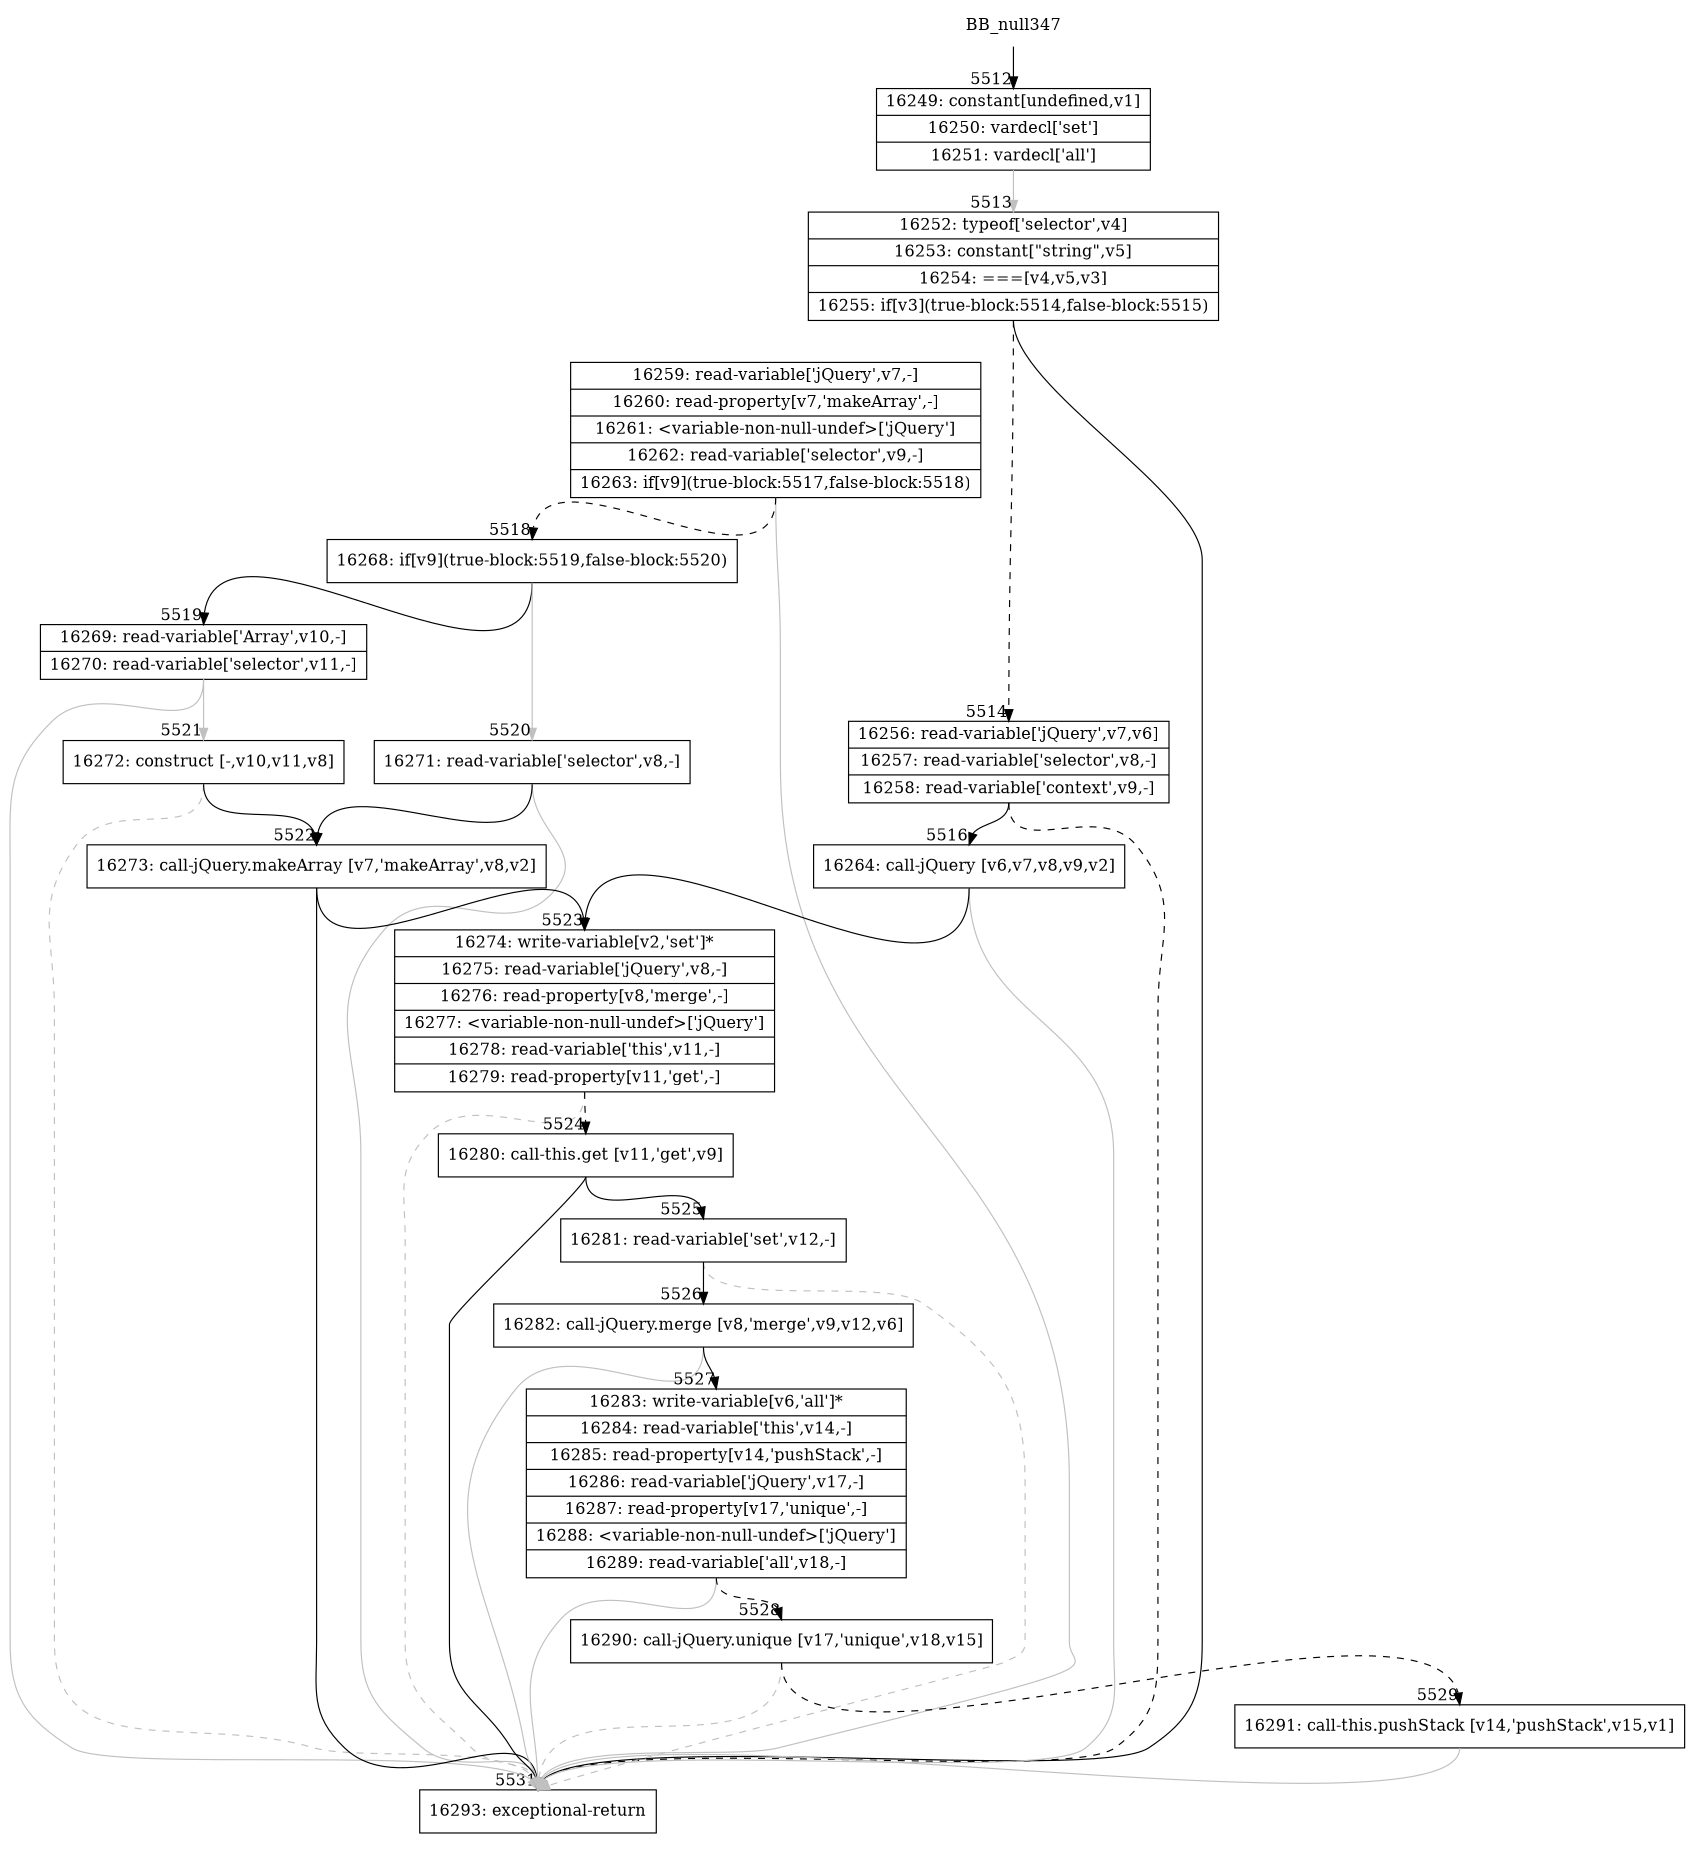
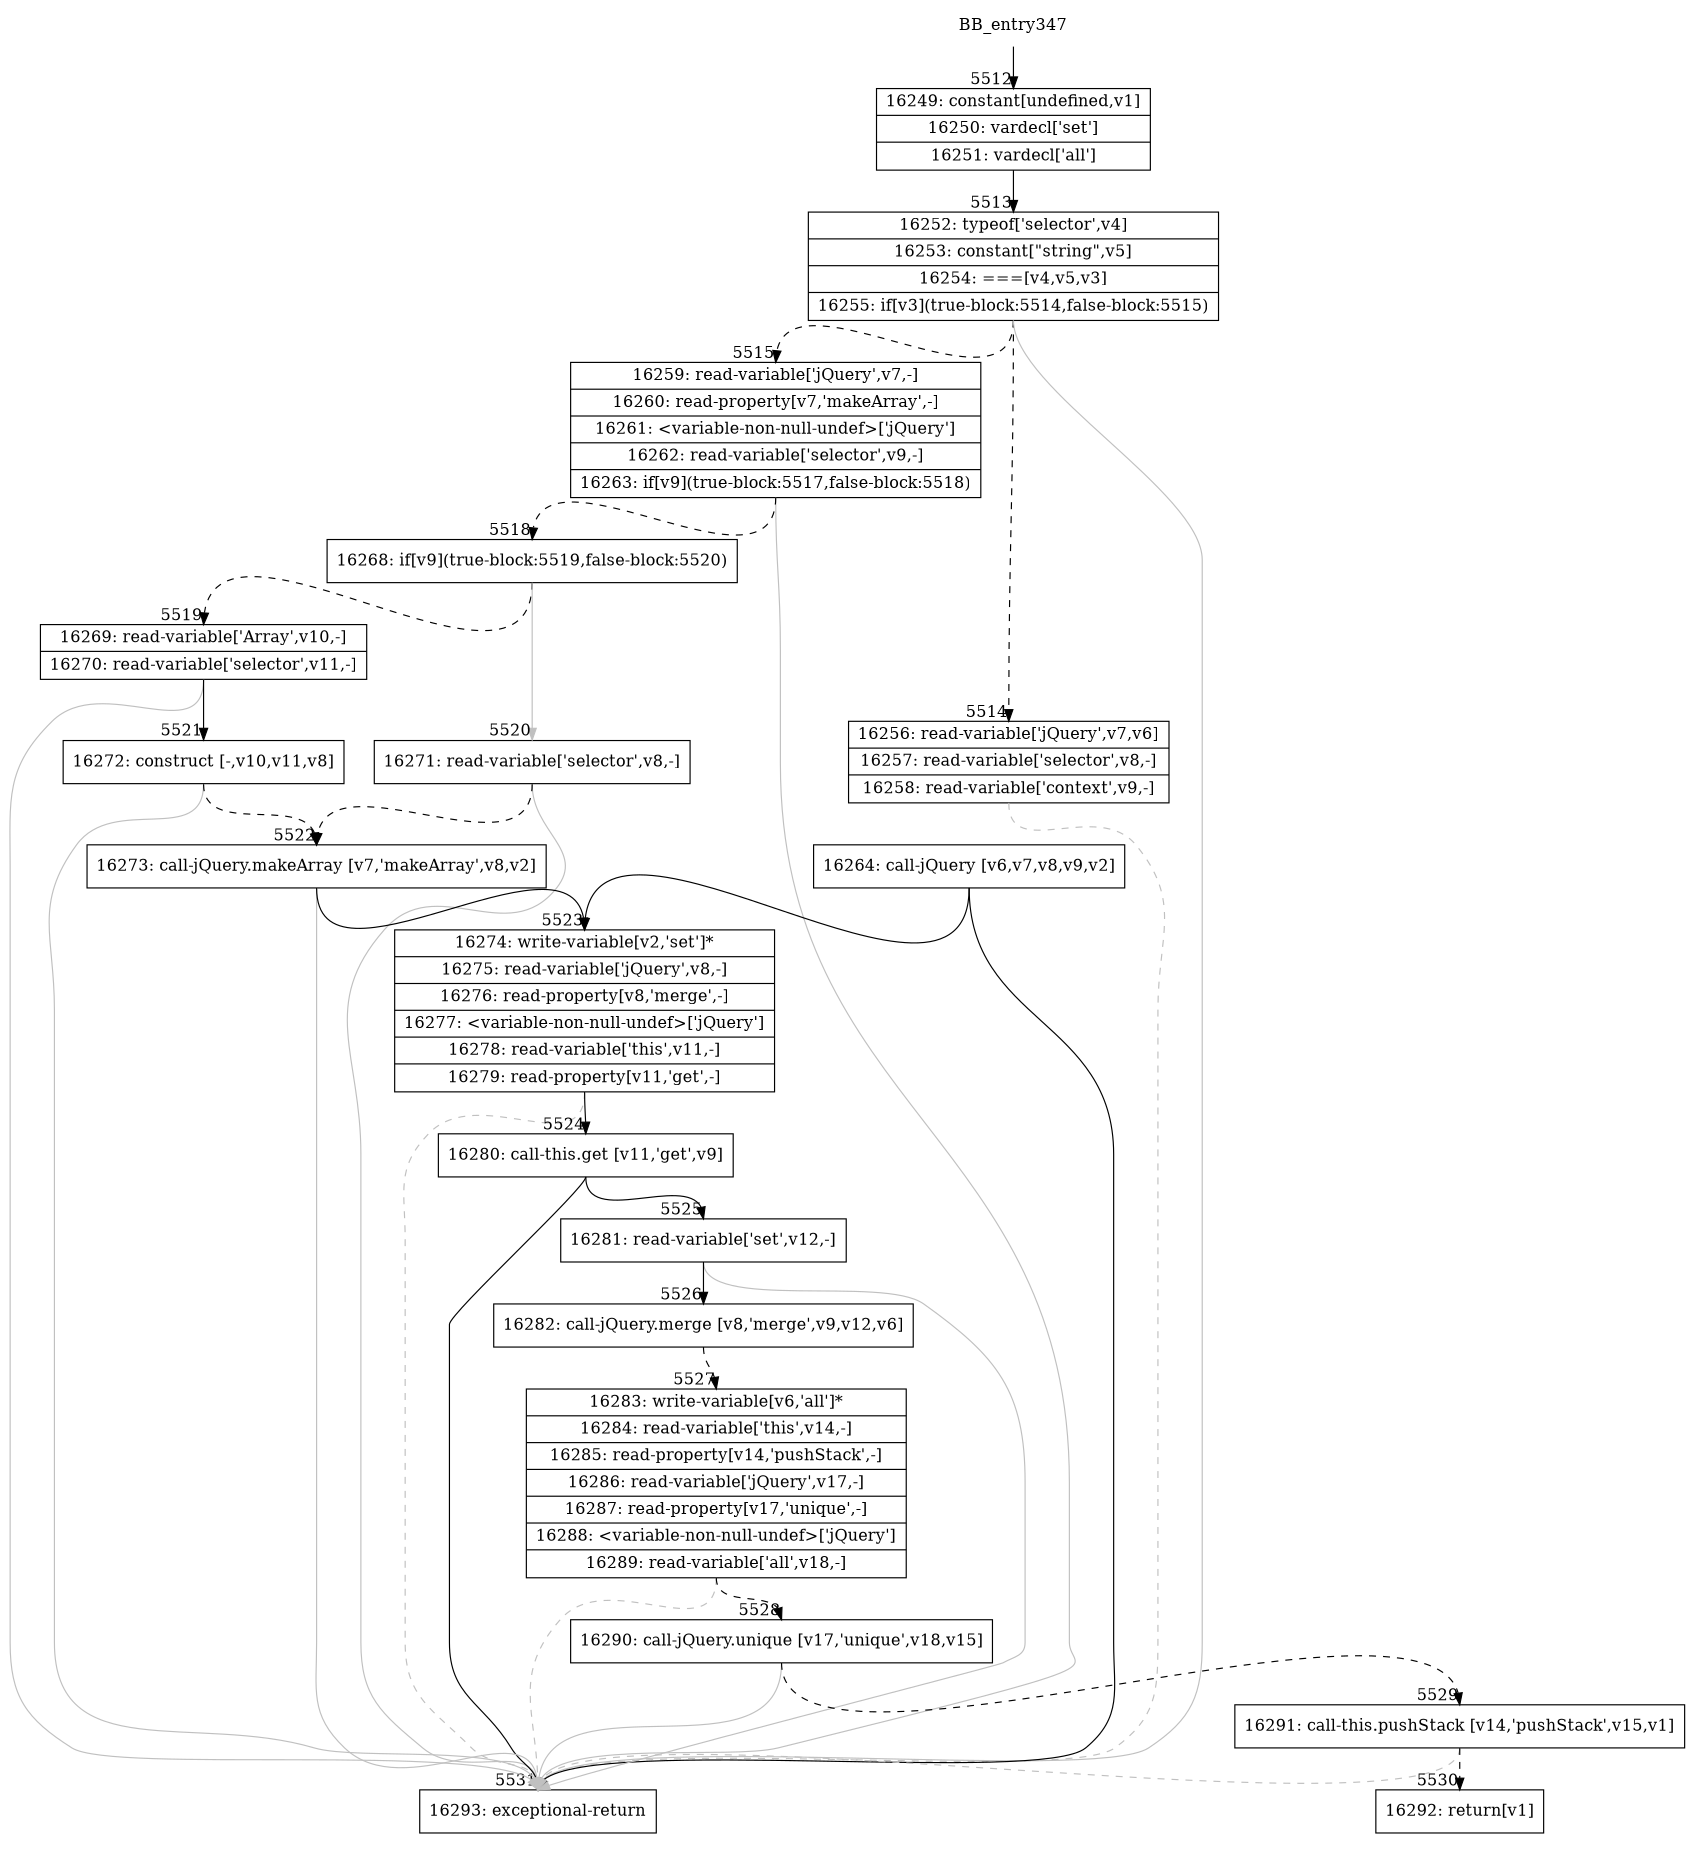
node "BB_null347": label "BB_null347" -> "BB_entry347"
edge "16249: constant[undefined,v1]" -> "16252: typeof['selector',v4]": color gray -> black
edge "16252: typeof['selector',v4]" -> "16259: read-variable['jQuery',v7,-]": added
edge "16268: if[v9](true-block:5519,false-block:5520)" -> "16269: read-variable['Array',v10,-]": style solid -> dashed
edge "16269: read-variable['Array',v10,-]" -> "16272: construct [-,v10,v11,v8]": color gray -> black
edge "16272: construct [-,v10,v11,v8]" -> "16273: call-jQuery.makeArray [v7,'makeArray',v8,v2]": style solid -> dashed
edge "16271: read-variable['selector',v8,-]" -> "16273: call-jQuery.makeArray [v7,'makeArray',v8,v2]": style solid -> dashed
edge "16256: read-variable['jQuery',v7,v6]" -> "16264: call-jQuery [v6,v7,v8,v9,v2]": removed
edge "16274: write-variable[v2,'set']*" -> "16280: call-this.get [v11,'get',v9]": style dashed -> solid
edge "16252: typeof['selector',v4]" -> "16293: exceptional-return": color black -> gray
edge "16282: call-jQuery.merge [v8,'merge',v9,v12,v6]" -> "16283: write-variable[v6,'all']*": style solid -> dashed
edge "16273: call-jQuery.makeArray [v7,'makeArray',v8,v2]" -> "16293: exceptional-return": color black -> gray
edge "16272: construct [-,v10,v11,v8]" -> "16293: exceptional-return": style dashed -> solid
edge "16282: call-jQuery.merge [v8,'merge',v9,v12,v6]" -> "16293: exceptional-return": removed
edge "16256: read-variable['jQuery',v7,v6]" -> "16293: exceptional-return": color black -> gray
edge "16264: call-jQuery [v6,v7,v8,v9,v2]" -> "16293: exceptional-return": color gray -> black
edge "16281: read-variable['set',v12,-]" -> "16293: exceptional-return": style dashed -> solid
edge "16283: write-variable[v6,'all']*" -> "16293: exceptional-return": style solid -> dashed
edge "16290: call-jQuery.unique [v17,'unique',v18,v15]" -> "16293: exceptional-return": style dashed -> solid
edge "16291: call-this.pushStack [v14,'pushStack',v15,v1]" -> "16293: exceptional-return": style solid -> dashed
node "16292: return[v1]": added
